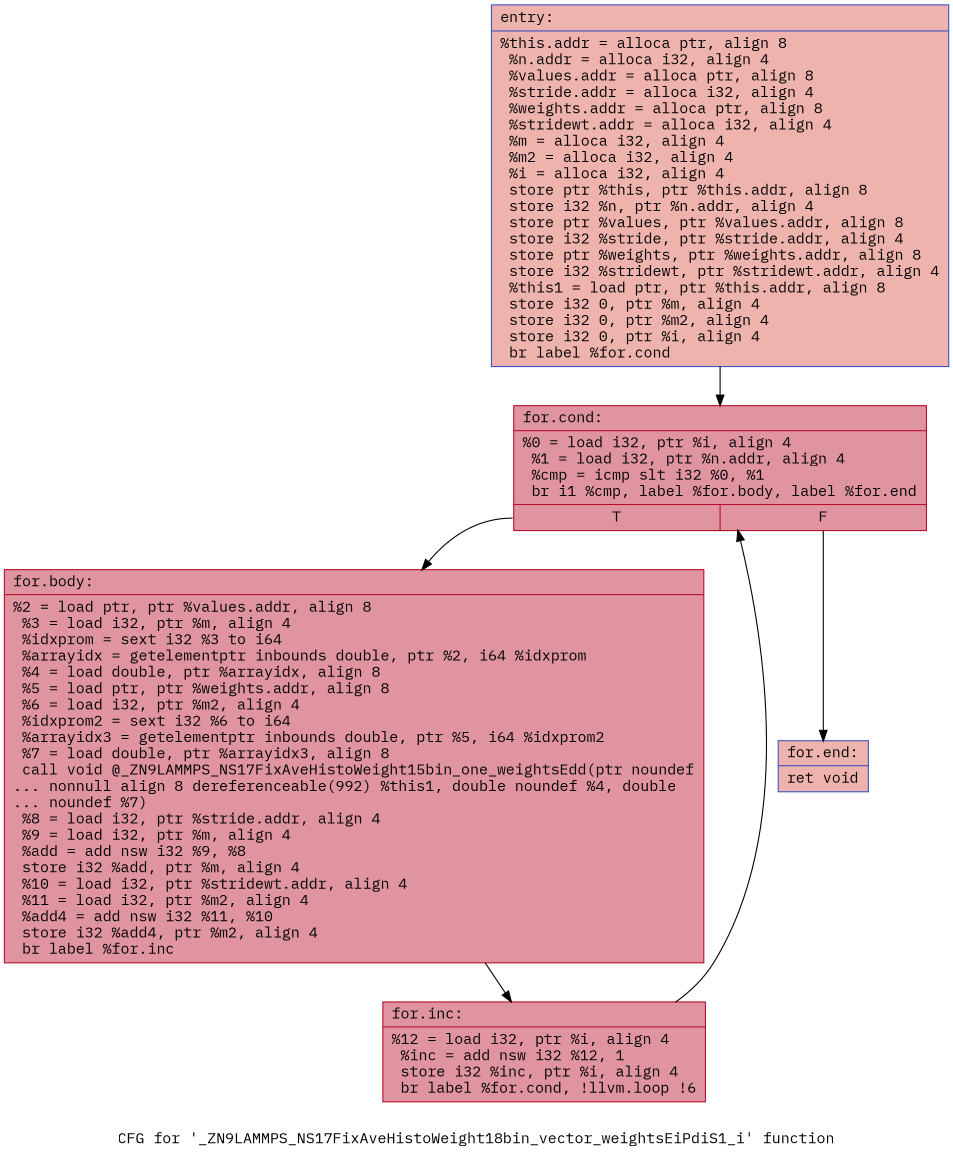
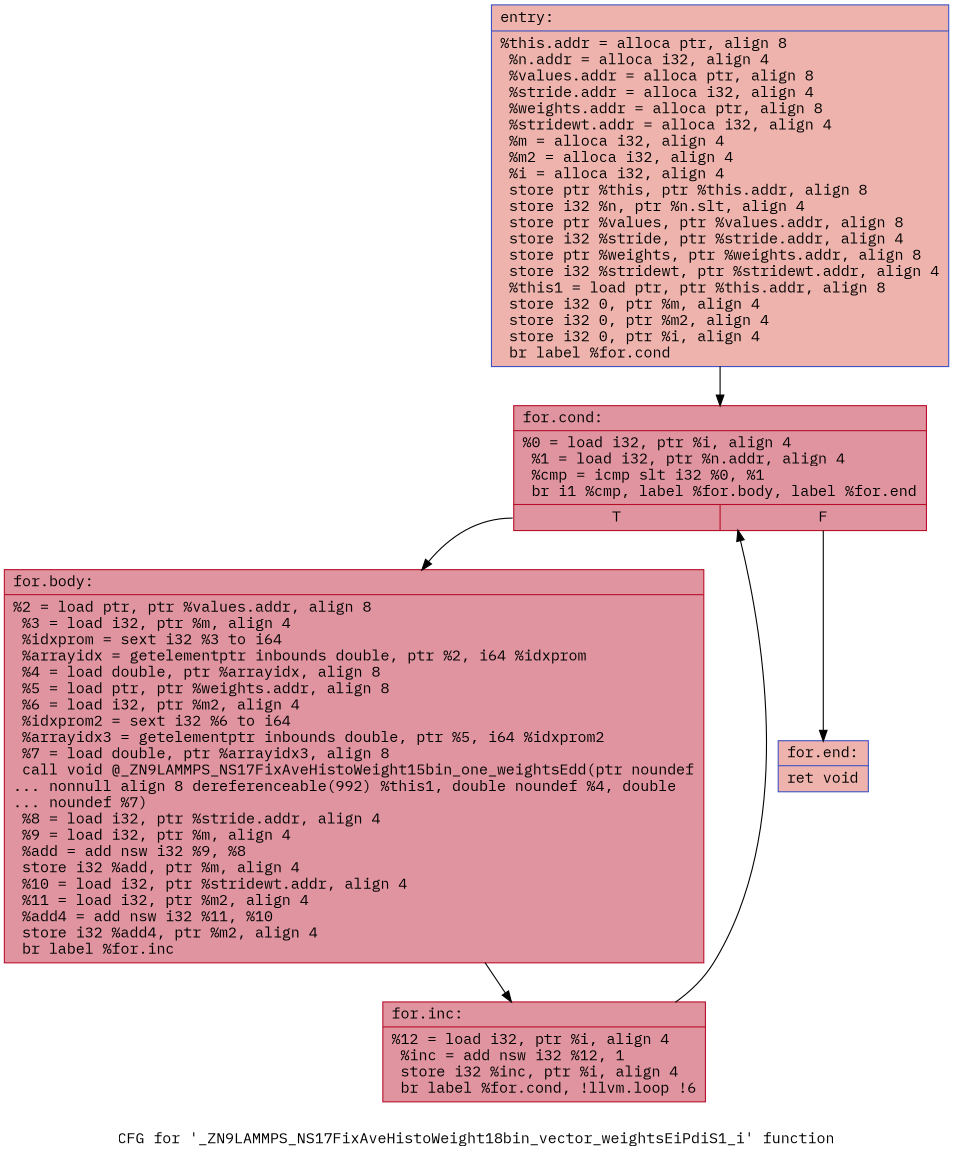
node "entry:": text "store i32 %n, ptr %n.addr, align 4" -> "store i32 %n, ptr %n.slt, align 4"
